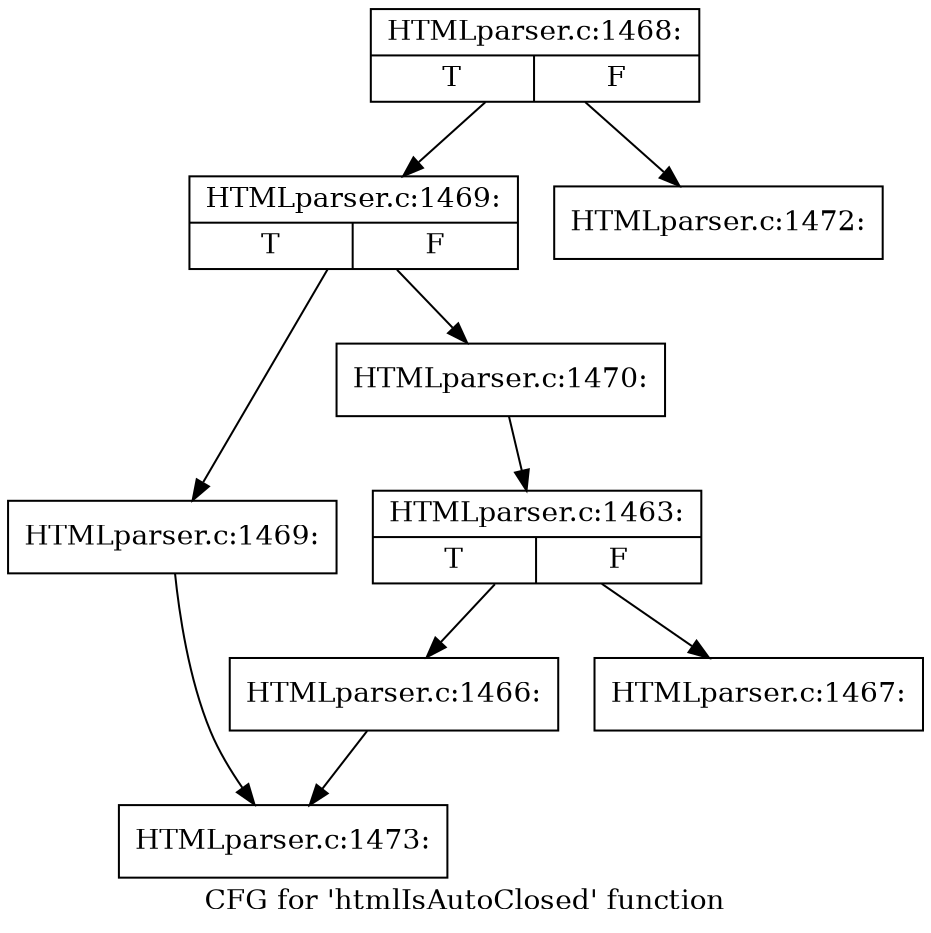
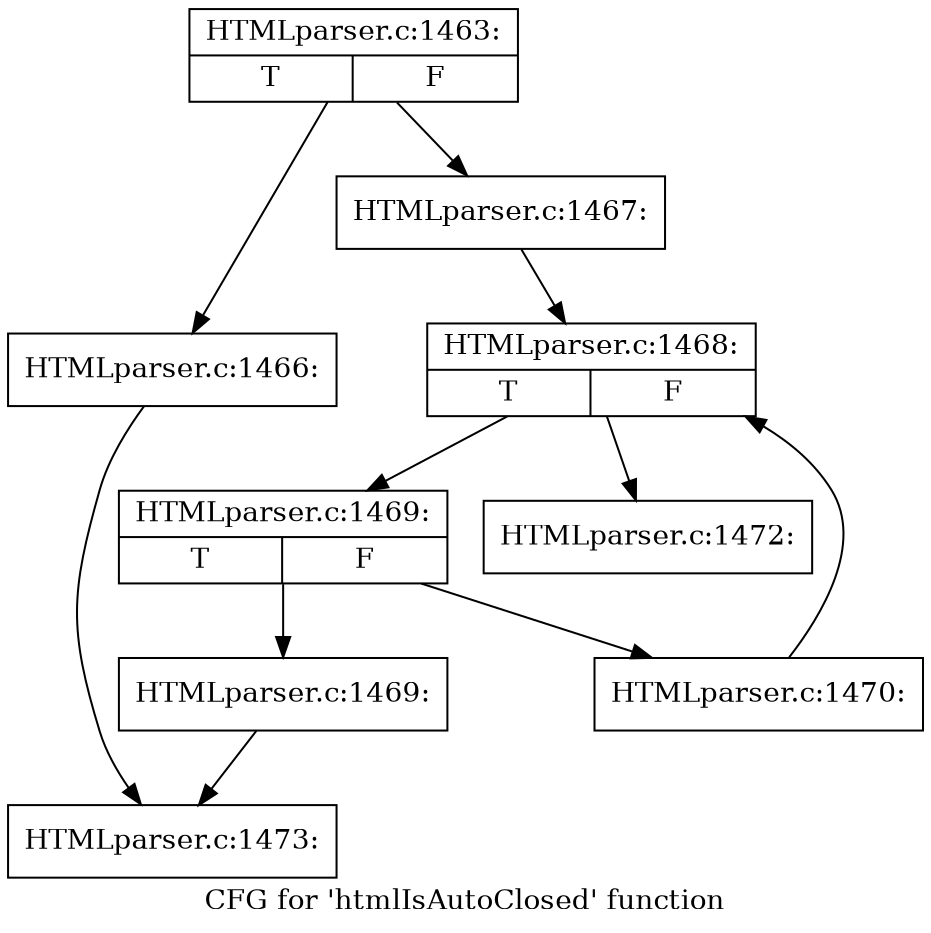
edge "HTMLparser.c:1467:" -> "HTMLparser.c:1468:": added
edge "HTMLparser.c:1470:" -> "HTMLparser.c:1463:": now "HTMLparser.c:1470:" -> "HTMLparser.c:1468:"
